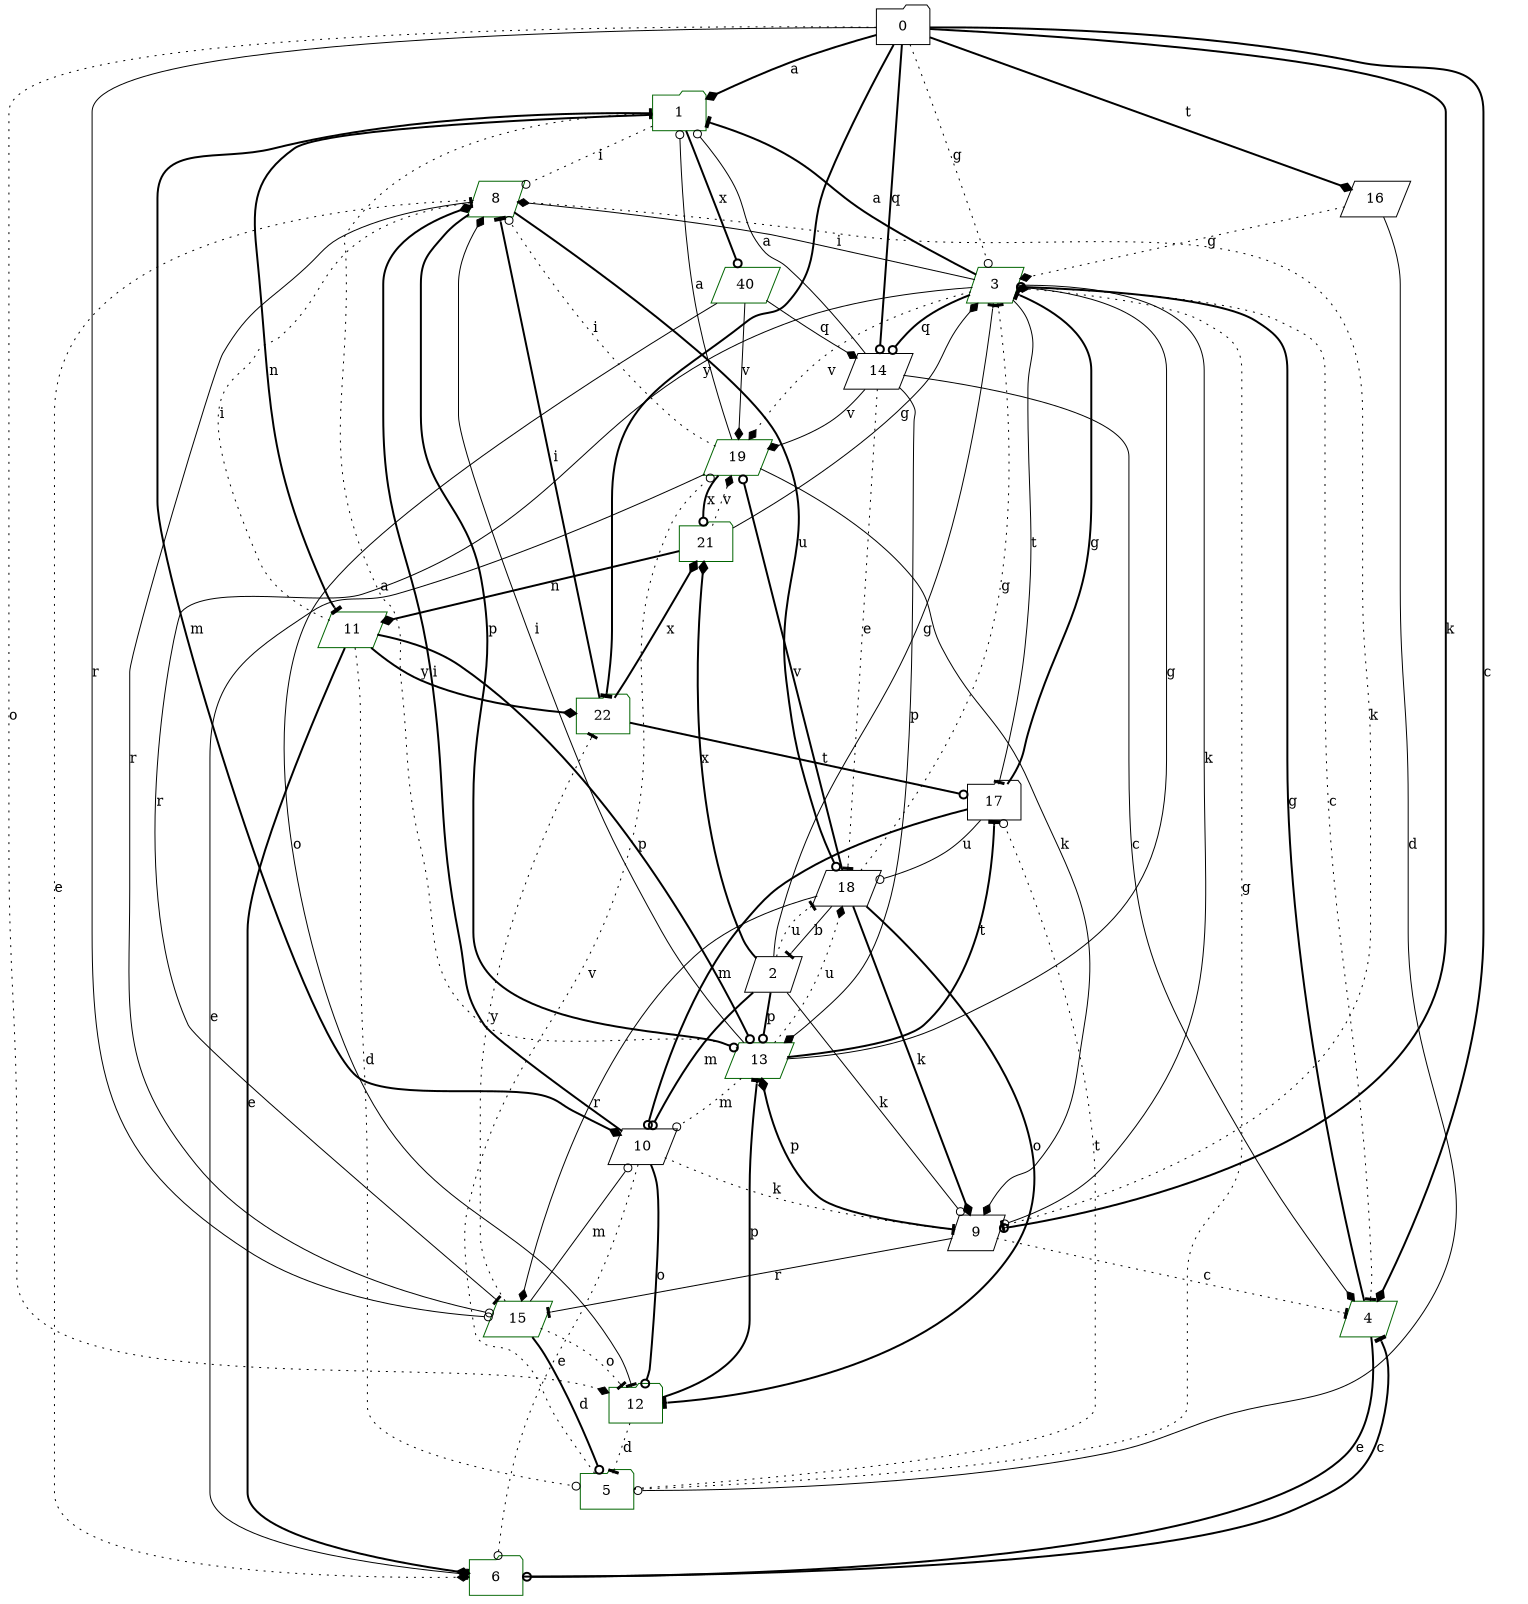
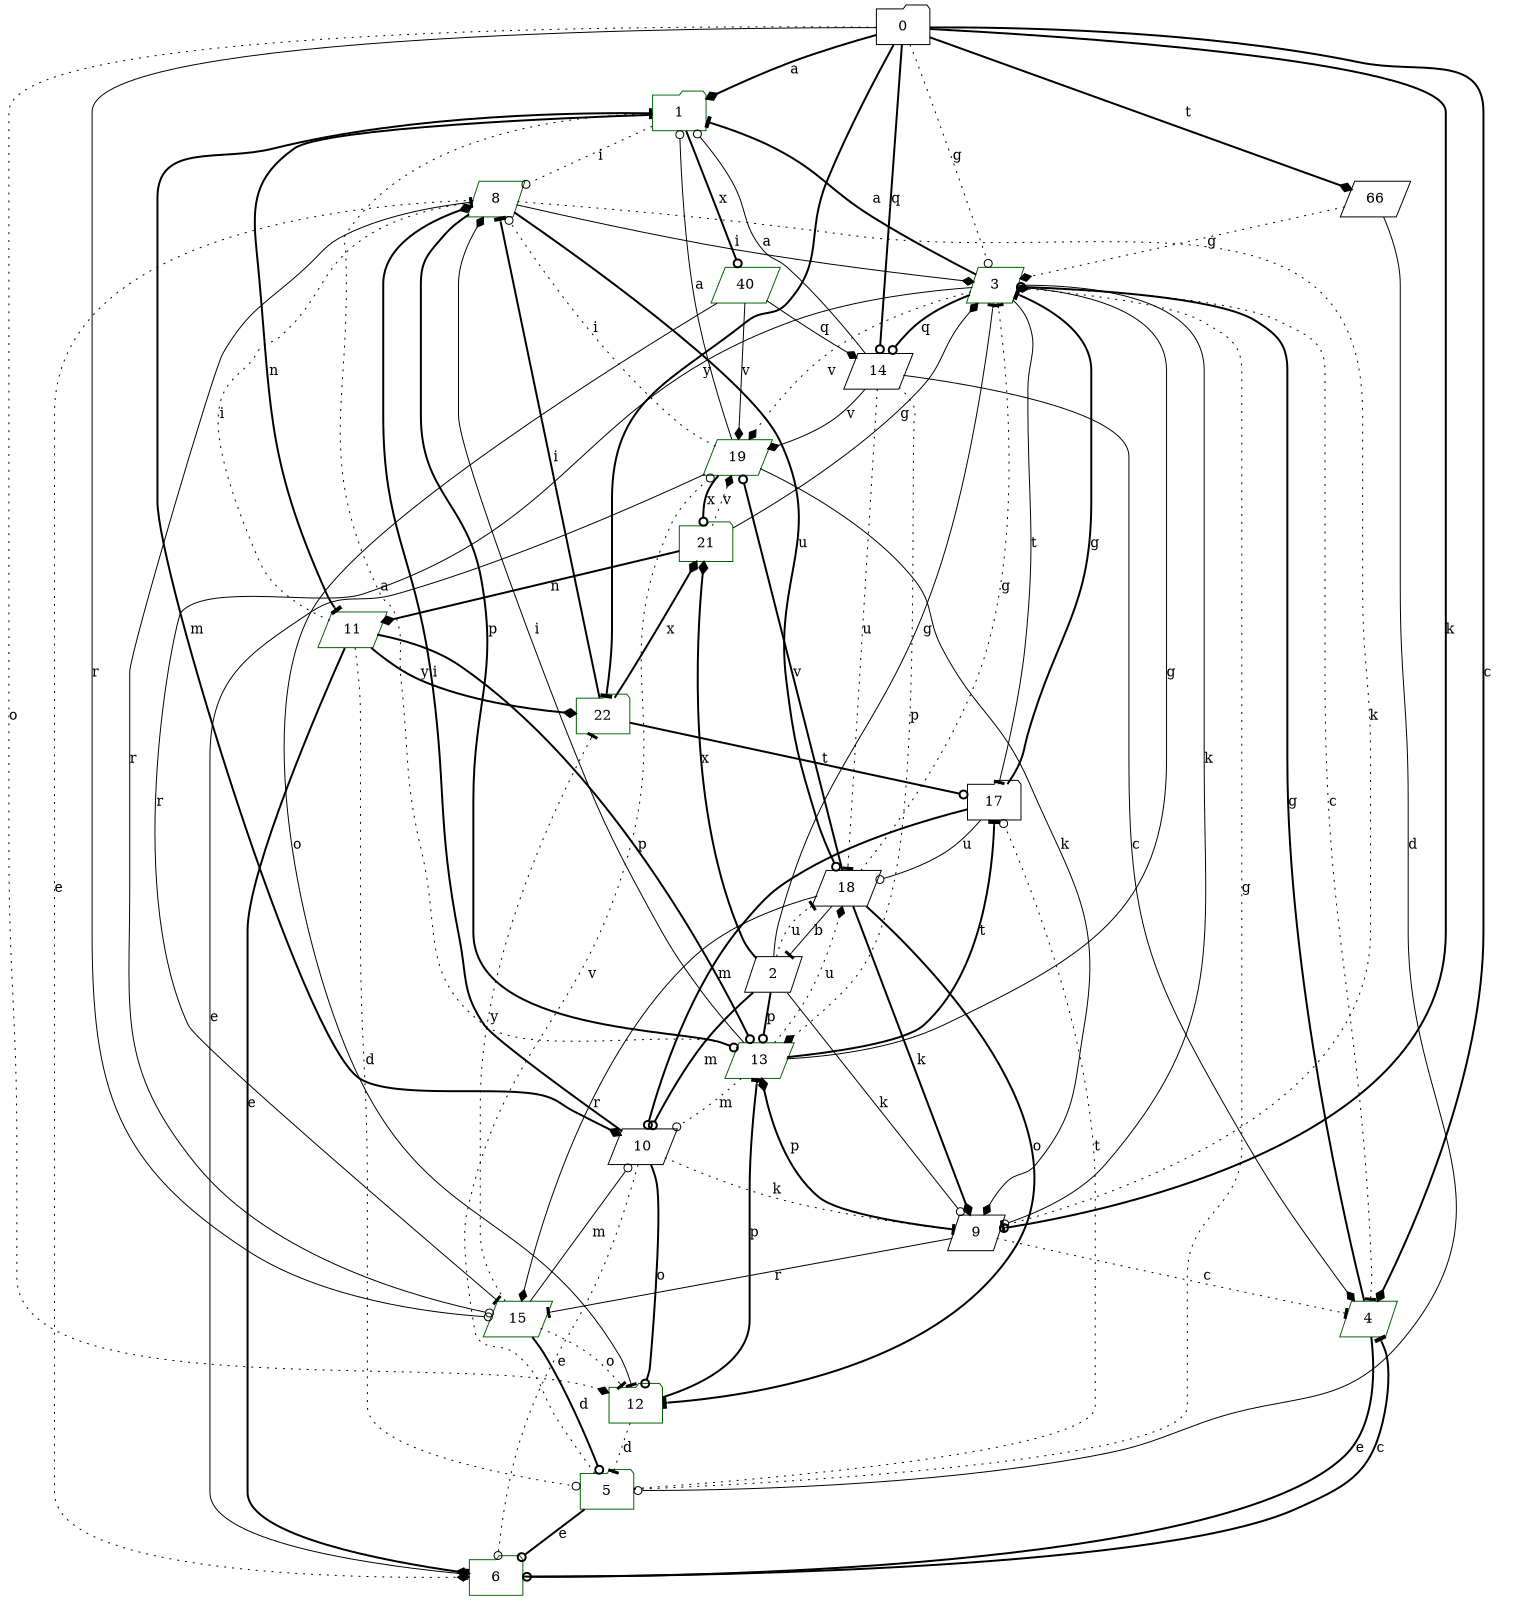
node "16": label "16" -> "66"
edge "3" -> "8": reversed
edge "14" -> "18": label "e" -> "u"
edge "14" -> "13": style solid -> dotted
edge "5" -> "6": added, label "e"
